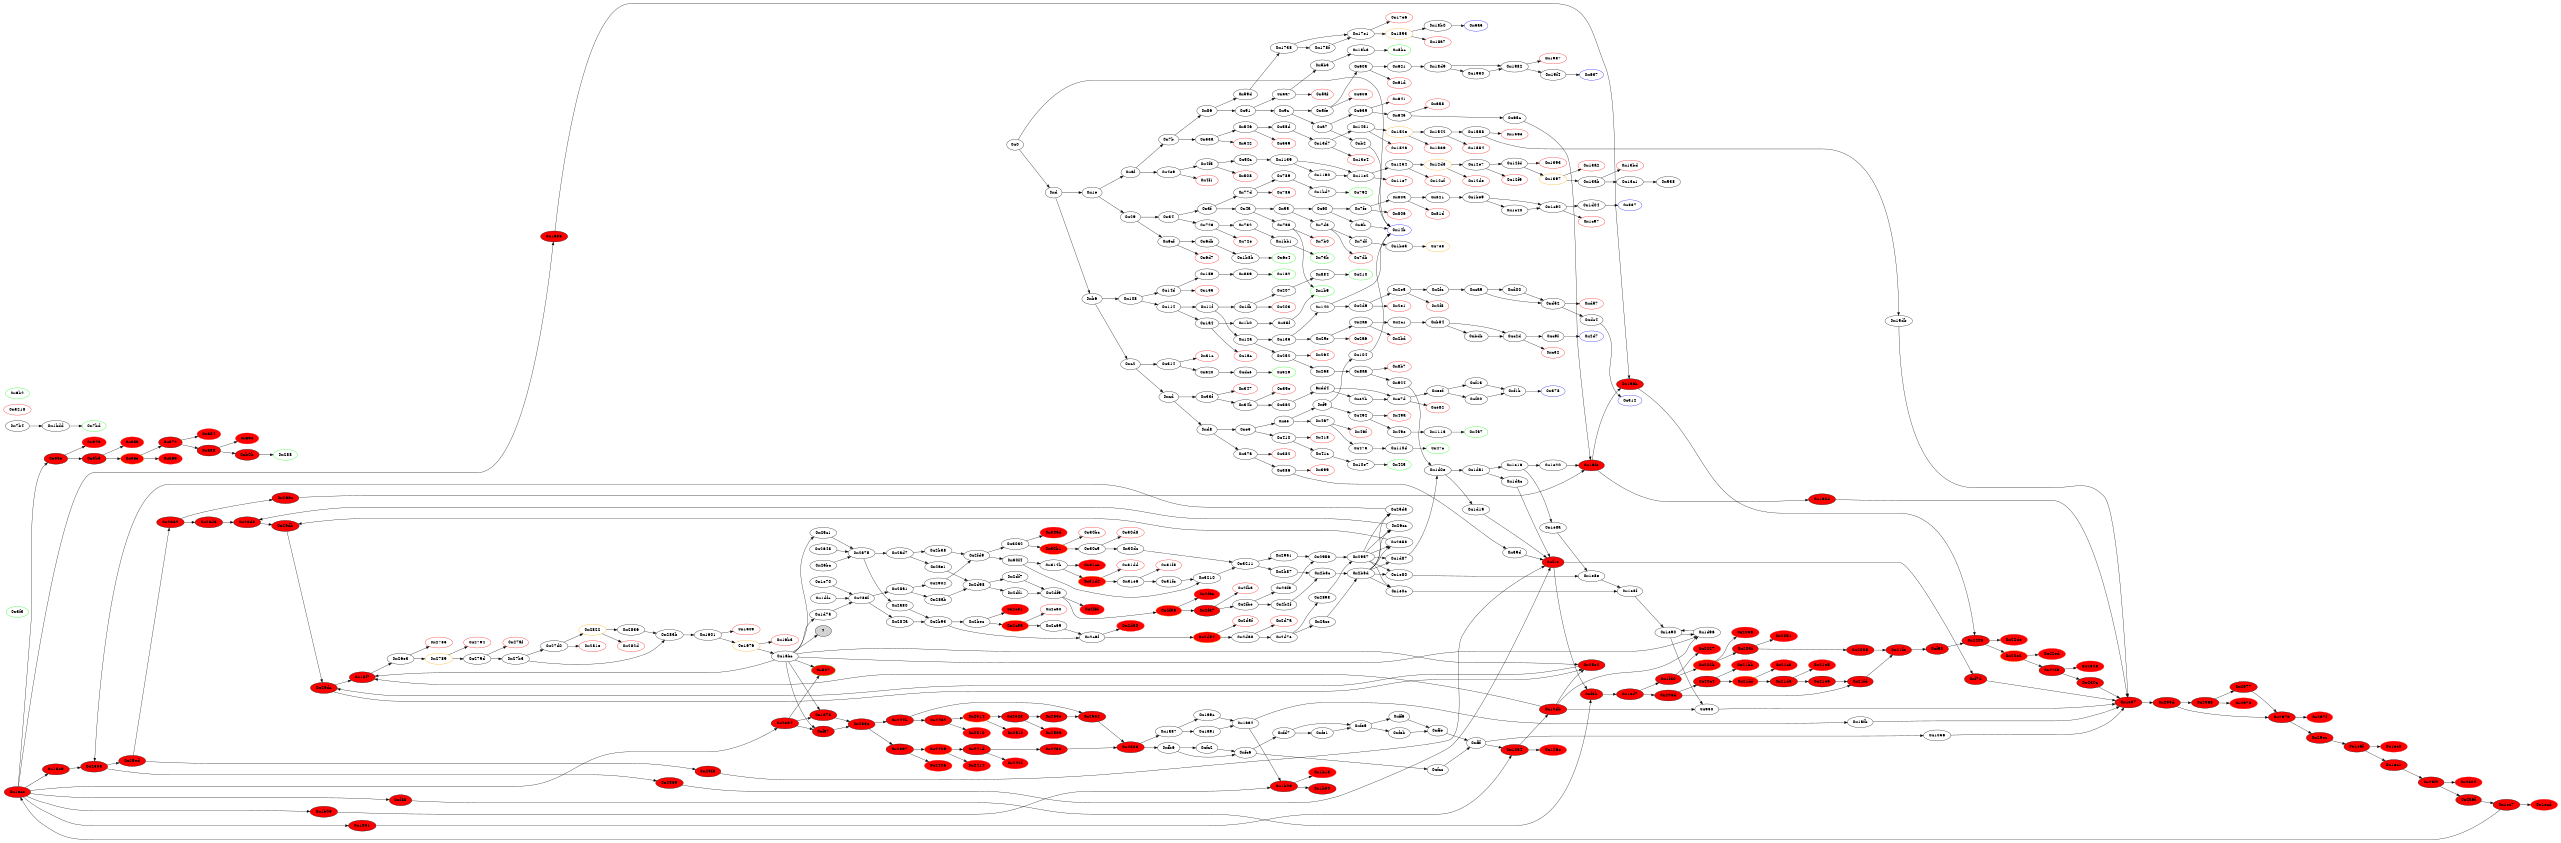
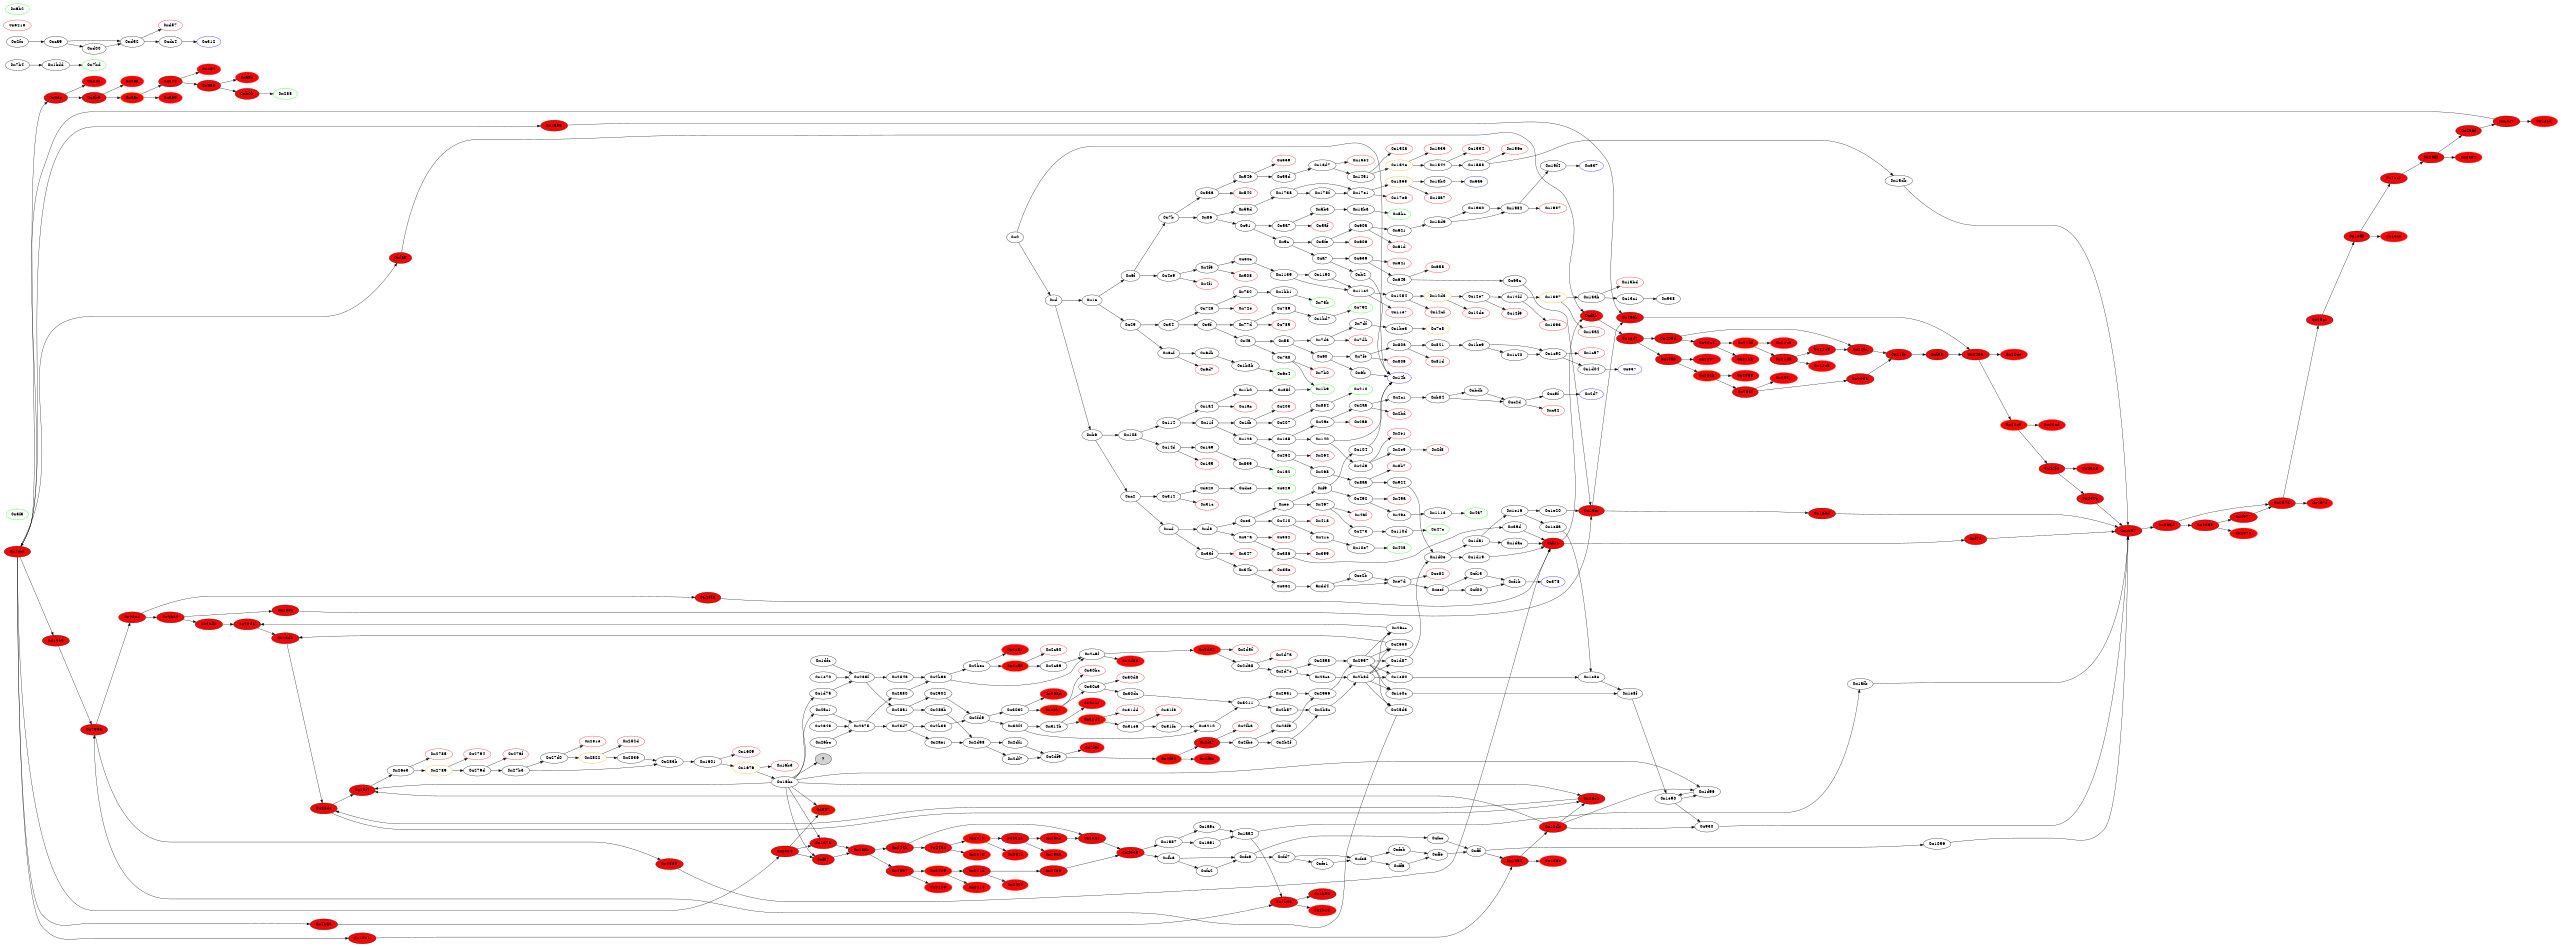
edge "0x2e5" -> "0x2fc": removed
